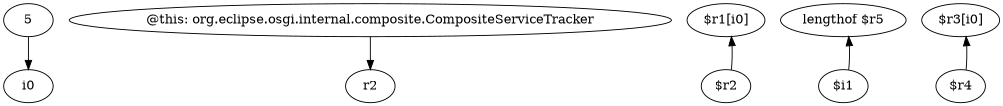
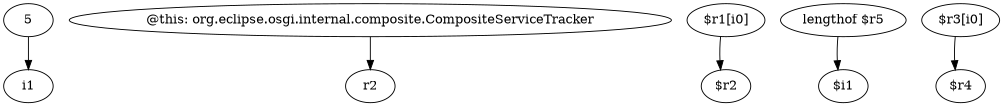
edge "$r2" -> "$r1[i0]": reversed
edge "$i1" -> "lengthof $r5": reversed
edge "$r4" -> "$r3[i0]": reversed
node "i0": label "i0" -> "i1"
